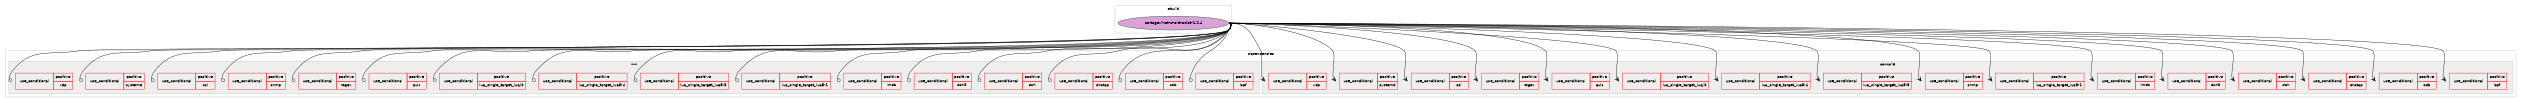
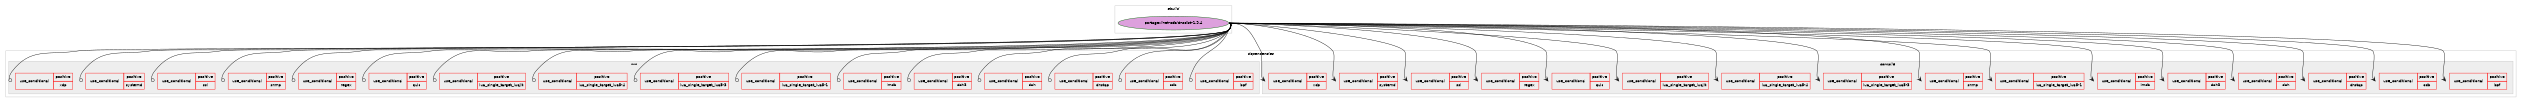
node "portage://net-dns/dnsdist-1.9.4": label "portage://net-dns/dnsdist-1.9.4" -> "portage://net-cdb/dnsdist-1.9.4"
